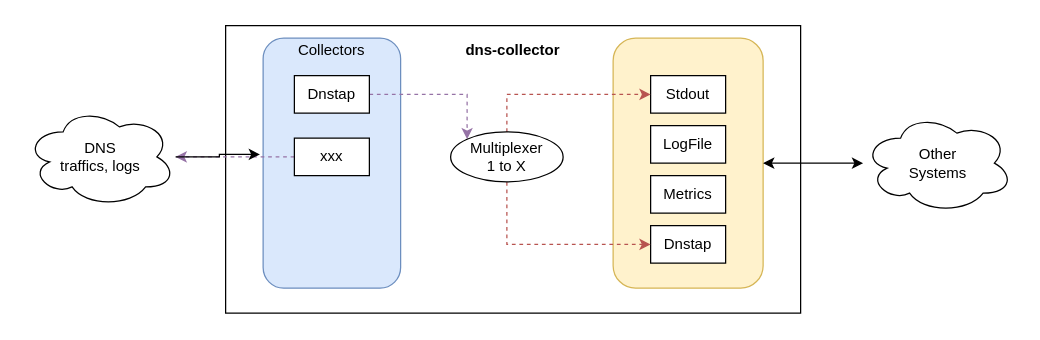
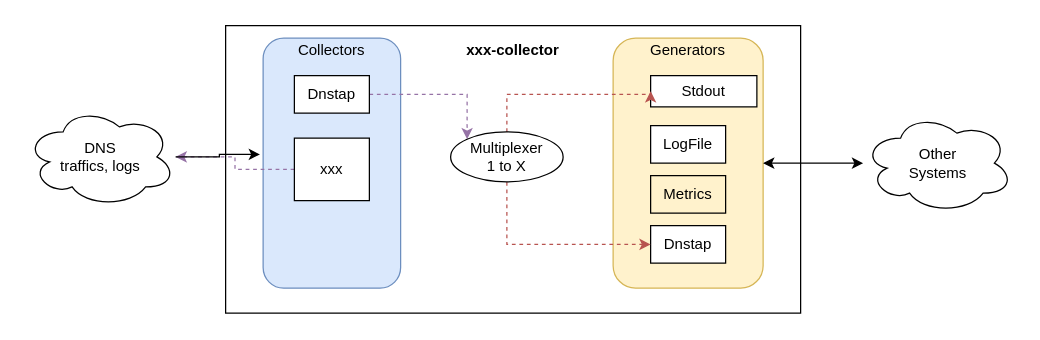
node "dns-collector": label "dns-collector" -> "xxx-collector"
node "Generators": added
node "Stdout": size 75x38 -> 106x31
node "xxx": size 75x38 -> 75x63
node "Metrics": fillcolor #ffffff -> #fff2cc
